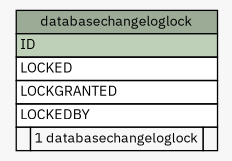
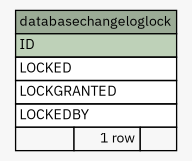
node "databasechangeloglock": text "1 databasechangeloglock" -> "1 row"
